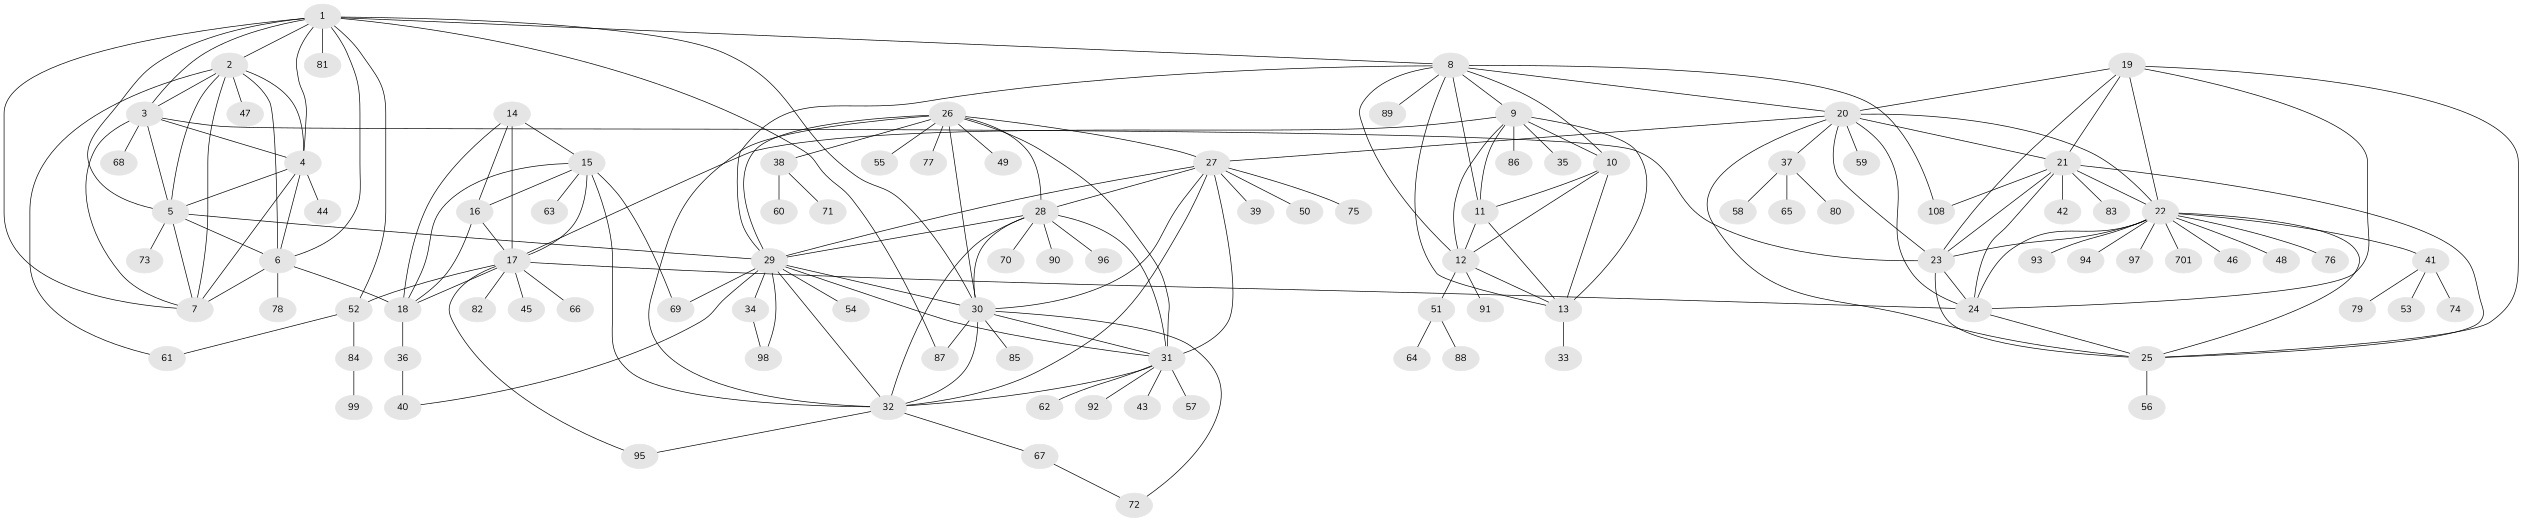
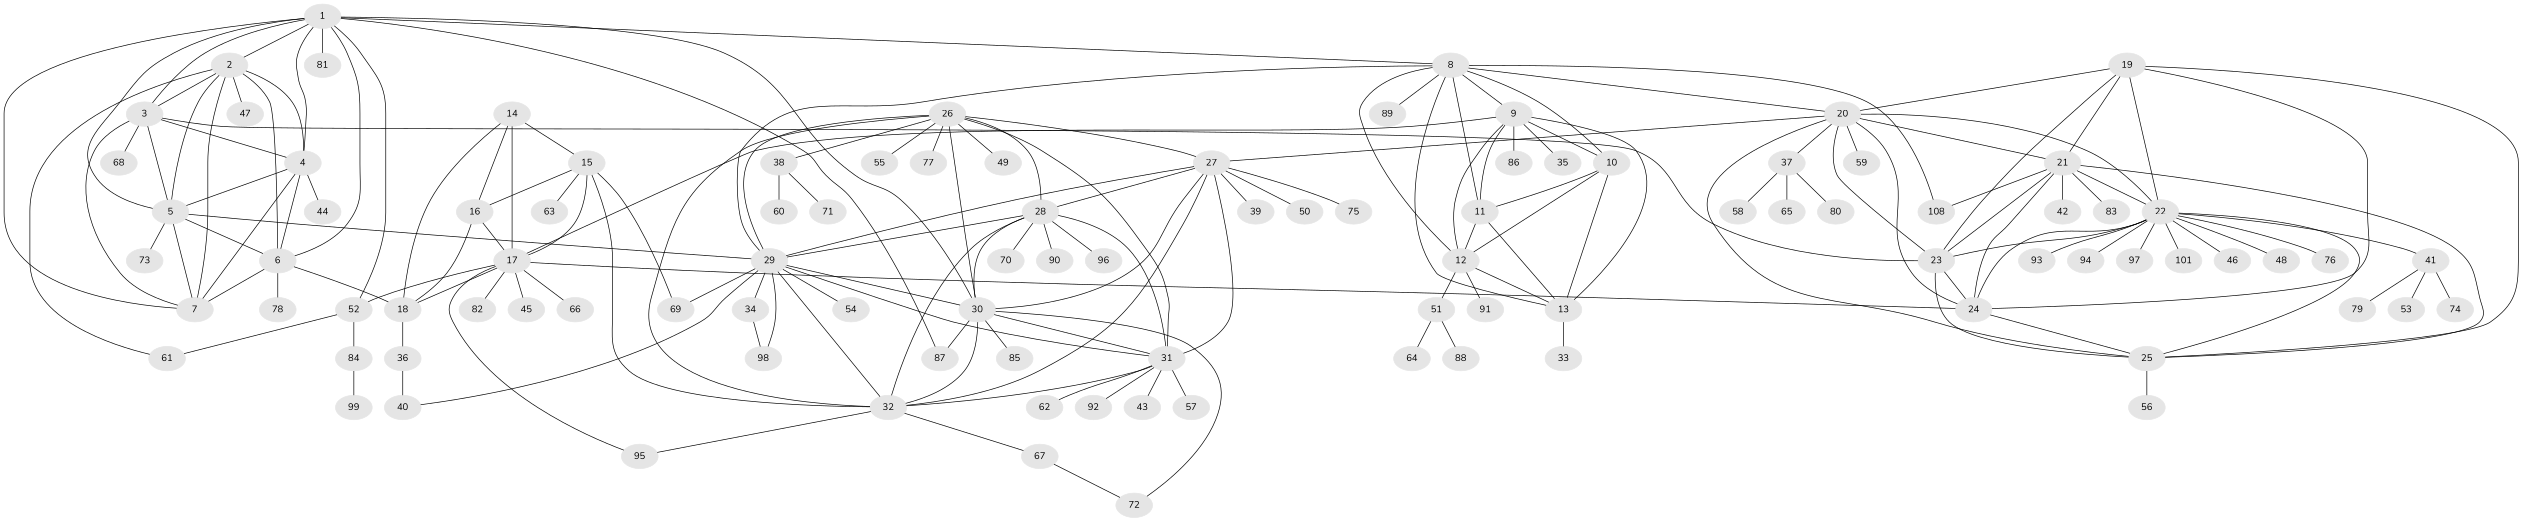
edge "15" -- "18": removed
node "701": label "701" -> "101"
